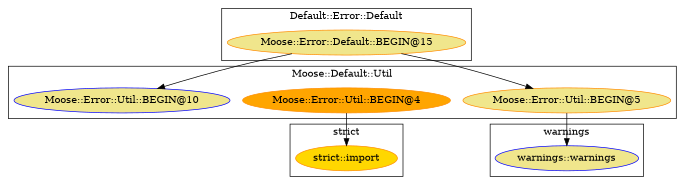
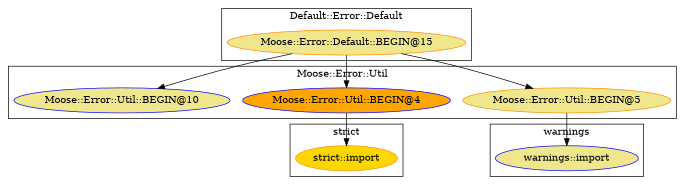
edge "Moose::Error::Default::BEGIN@15" -> "Moose::Error::Util::BEGIN@4": added
cluster "Moose::Default::Util": label "Moose::Default::Util" -> "Moose::Error::Util"
node "Moose::Error::Util::BEGIN@4": color darkorange -> blue
node "warnings::warnings": label "warnings::warnings" -> "warnings::import"
